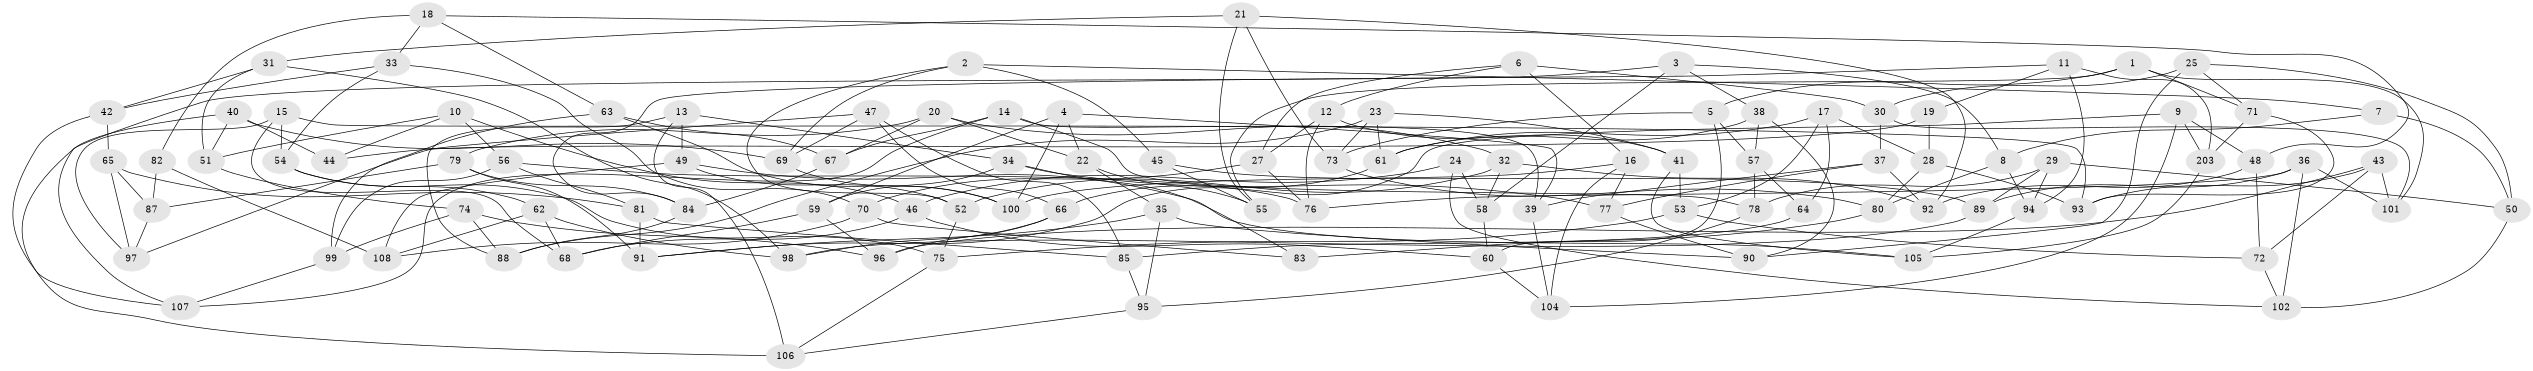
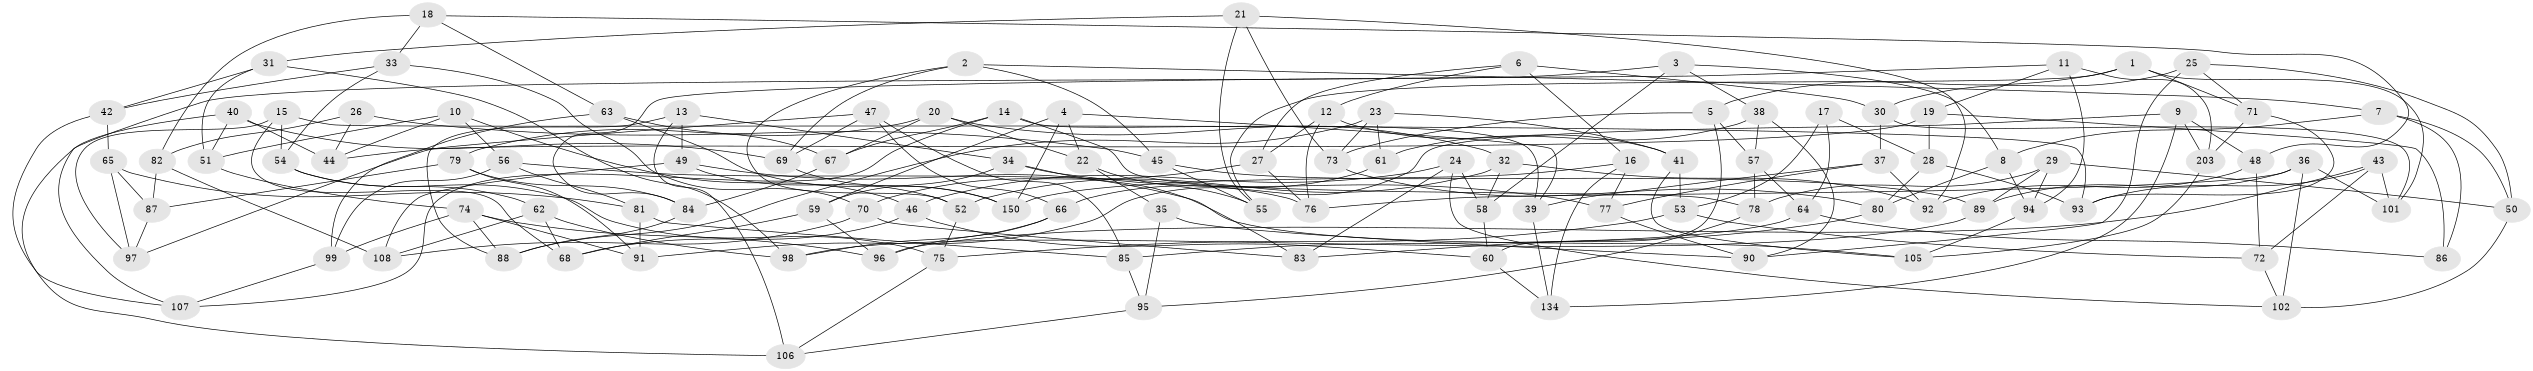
node "26": added
edge "17" -- "61": removed
node "100": label "100" -> "150"
edge "24" -- "83": added
edge "35" -- "91": now "74" -- "91"
node "86": added
node "104": label "104" -> "134"
